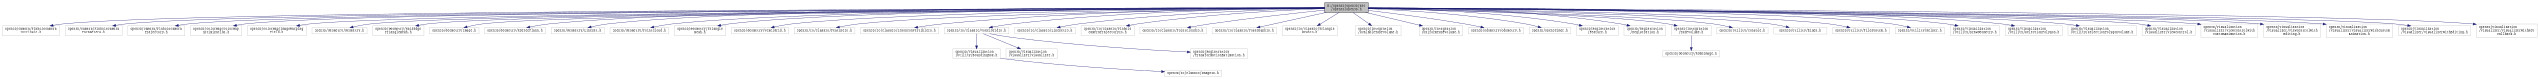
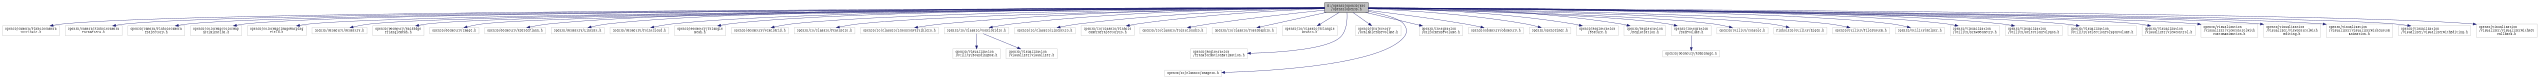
node "Open3D/Integration /ScalableTSDFVolume.h": label "Open3D/Integration /ScalableTSDFVolume.h" -> "Open3D/Trajectory /ScalableTSDFVolume.h"
node "Open3D/Utility/Eigen.h": label "Open3D/Utility/Eigen.h" -> "Pinhole3D/Utility/Eigen.h"
edge "Open3D/IO/ClassIO/VoxelGridIO.h" -> "Open3D/Registration /TransformationEstimation.h": now "E:/Open3D/Open3D/src /Open3D/Open3D.h" -> "Open3D/Registration /TransformationEstimation.h"
edge "Open3D/Visualization /Utility/BoundingBox.h" -> "Open3D/IO/ClassIO/ImageIO.h": now "E:/Open3D/Open3D/src /Open3D/Open3D.h" -> "Open3D/IO/ClassIO/ImageIO.h"
